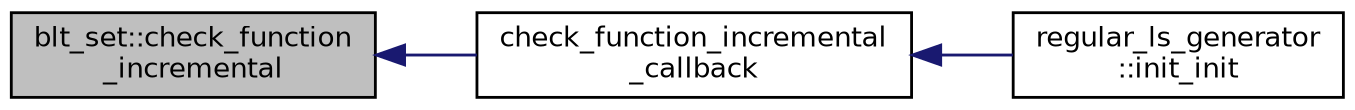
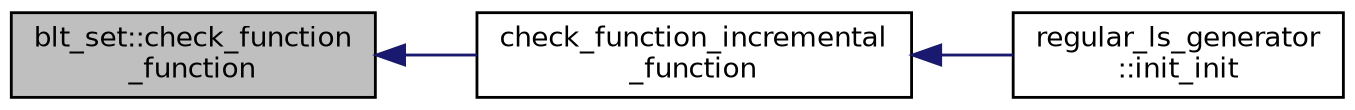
node "blt_set::check_function _incremental": label "blt_set::check_function _incremental" -> "blt_set::check_function _function"
node "check_function_incremental _callback": label "check_function_incremental _callback" -> "check_function_incremental _function"
